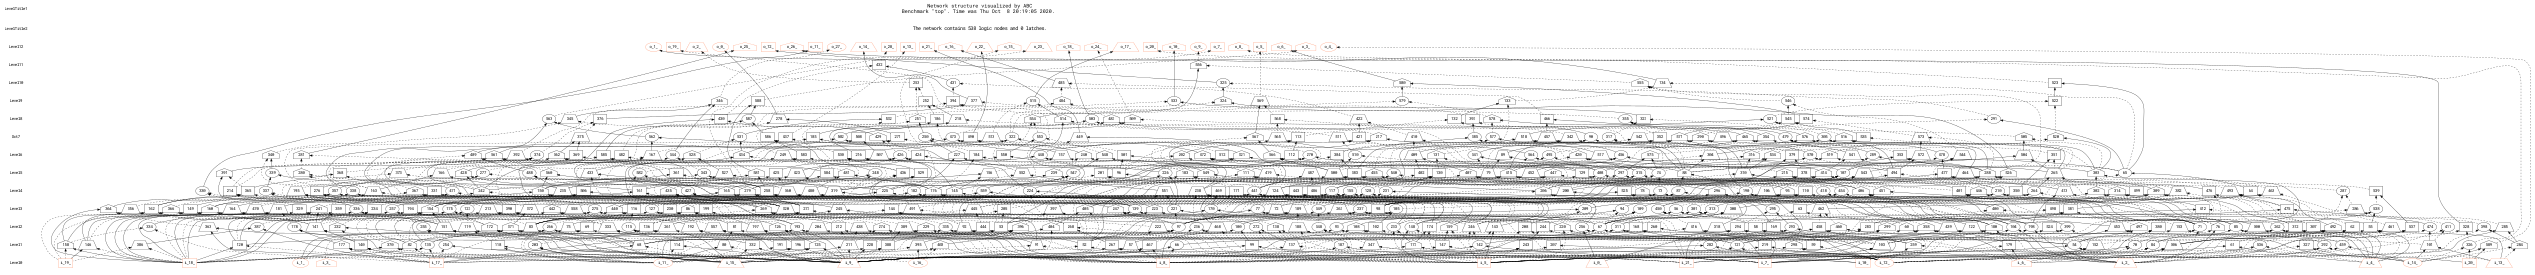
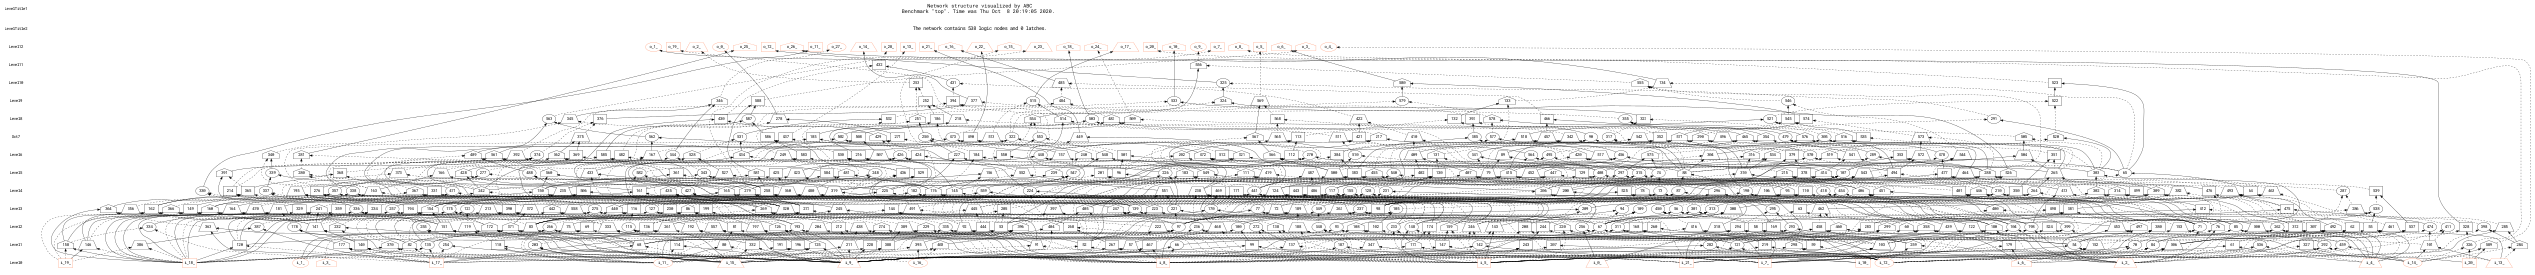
edge "i_21_" -> "98": now "i_21_" -> "446"
